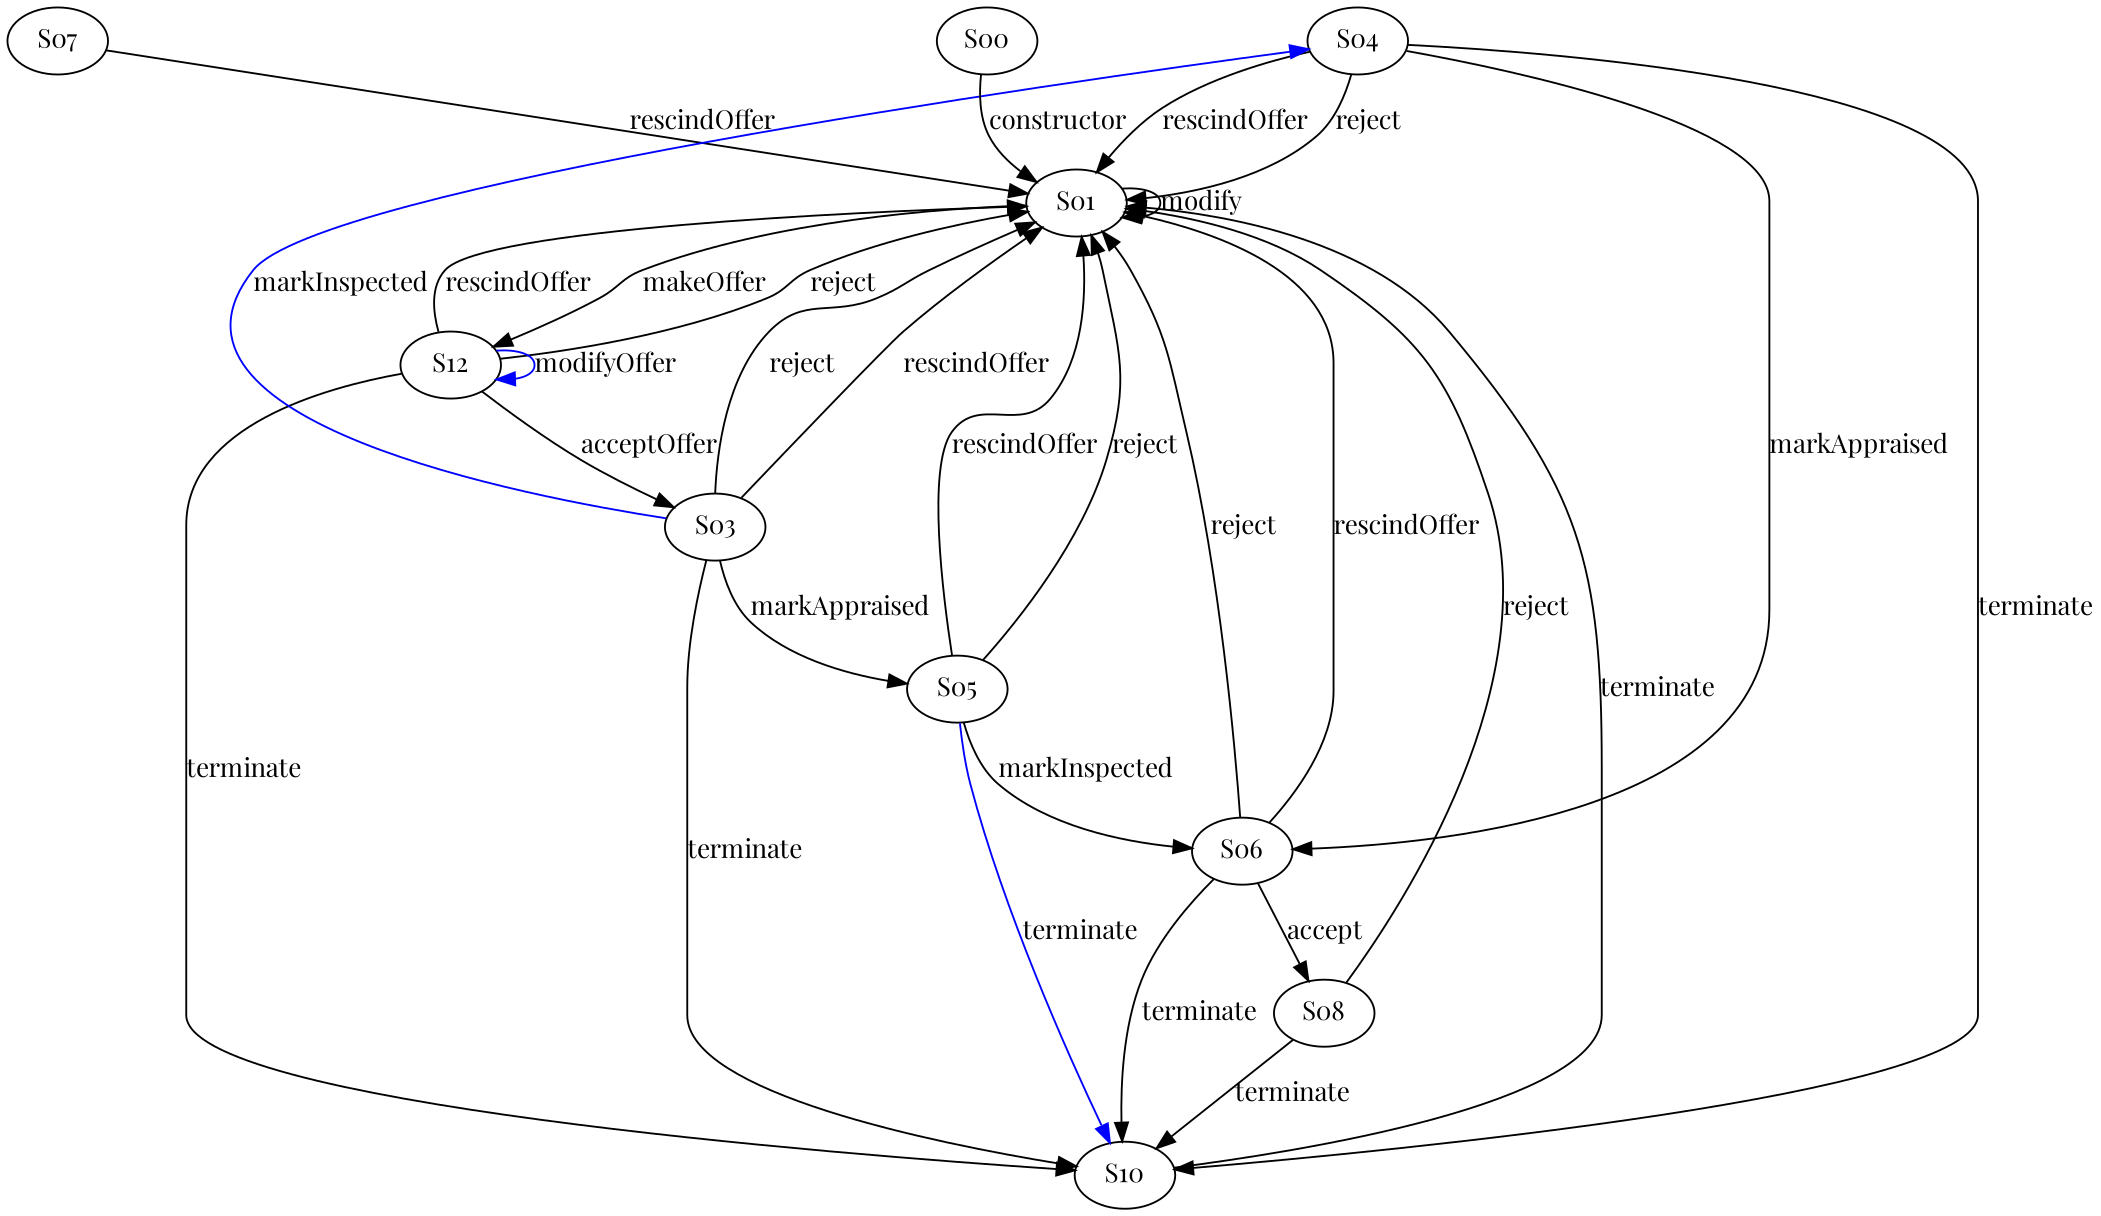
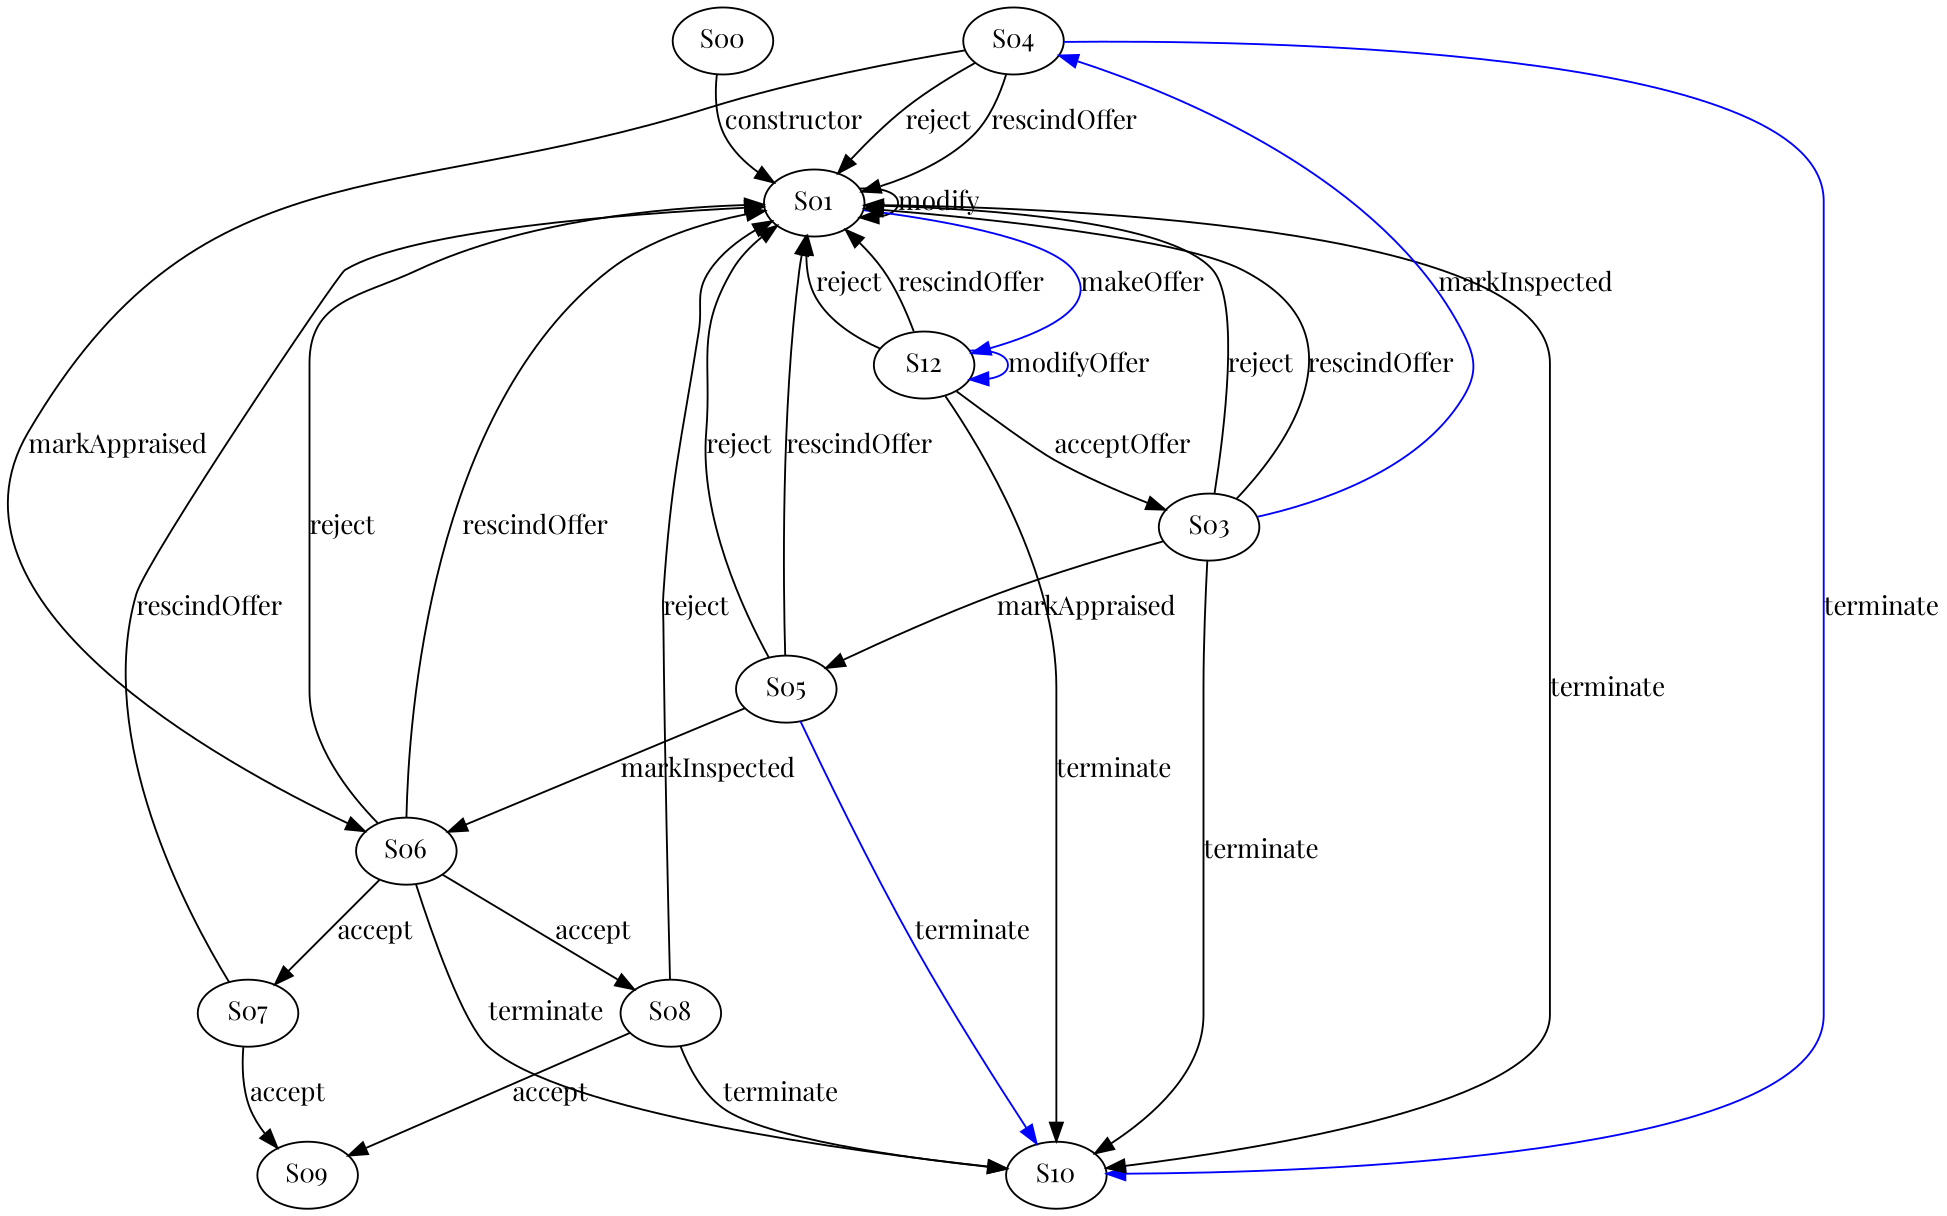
edge "S01" -> "S12": color black -> blue
edge "S04" -> "S10": color black -> blue
edge "S10" -> "S01": reversed
edge "S06" -> "S07": added, label "accept"
node "S09": added
